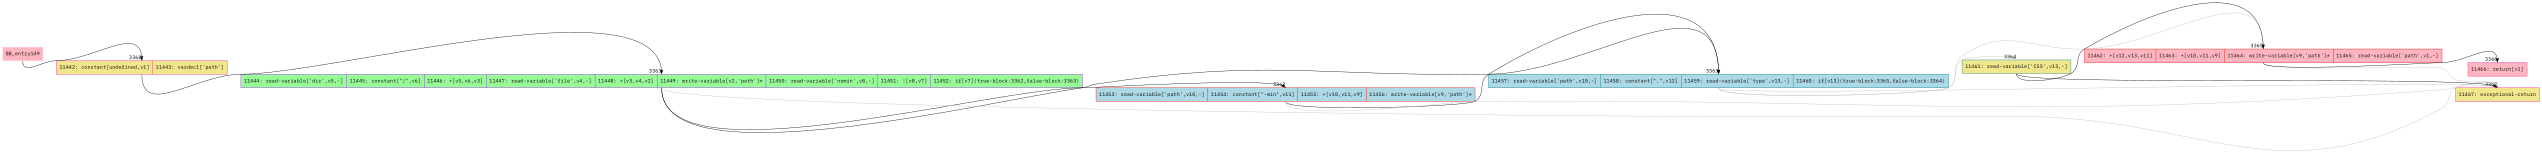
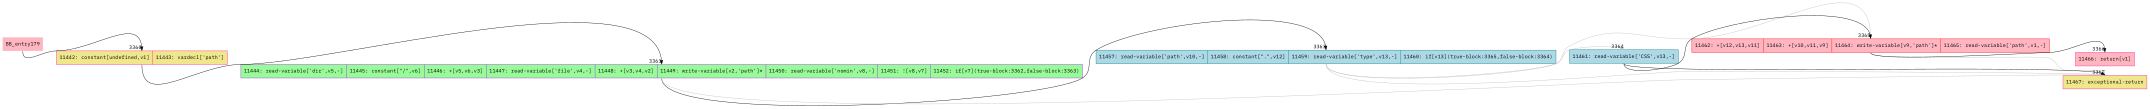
node "BB_entry149": label "BB_entry149" -> "BB_entry179"
node "11461: read-variable['CSS',v13,-]": fillcolor khaki -> lightblue
node "11453: read-variable['path',v10,-]": removed
